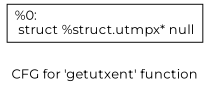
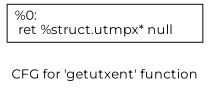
node "%0:": text "struct %struct.utmpx* null" -> "ret %struct.utmpx* null"
